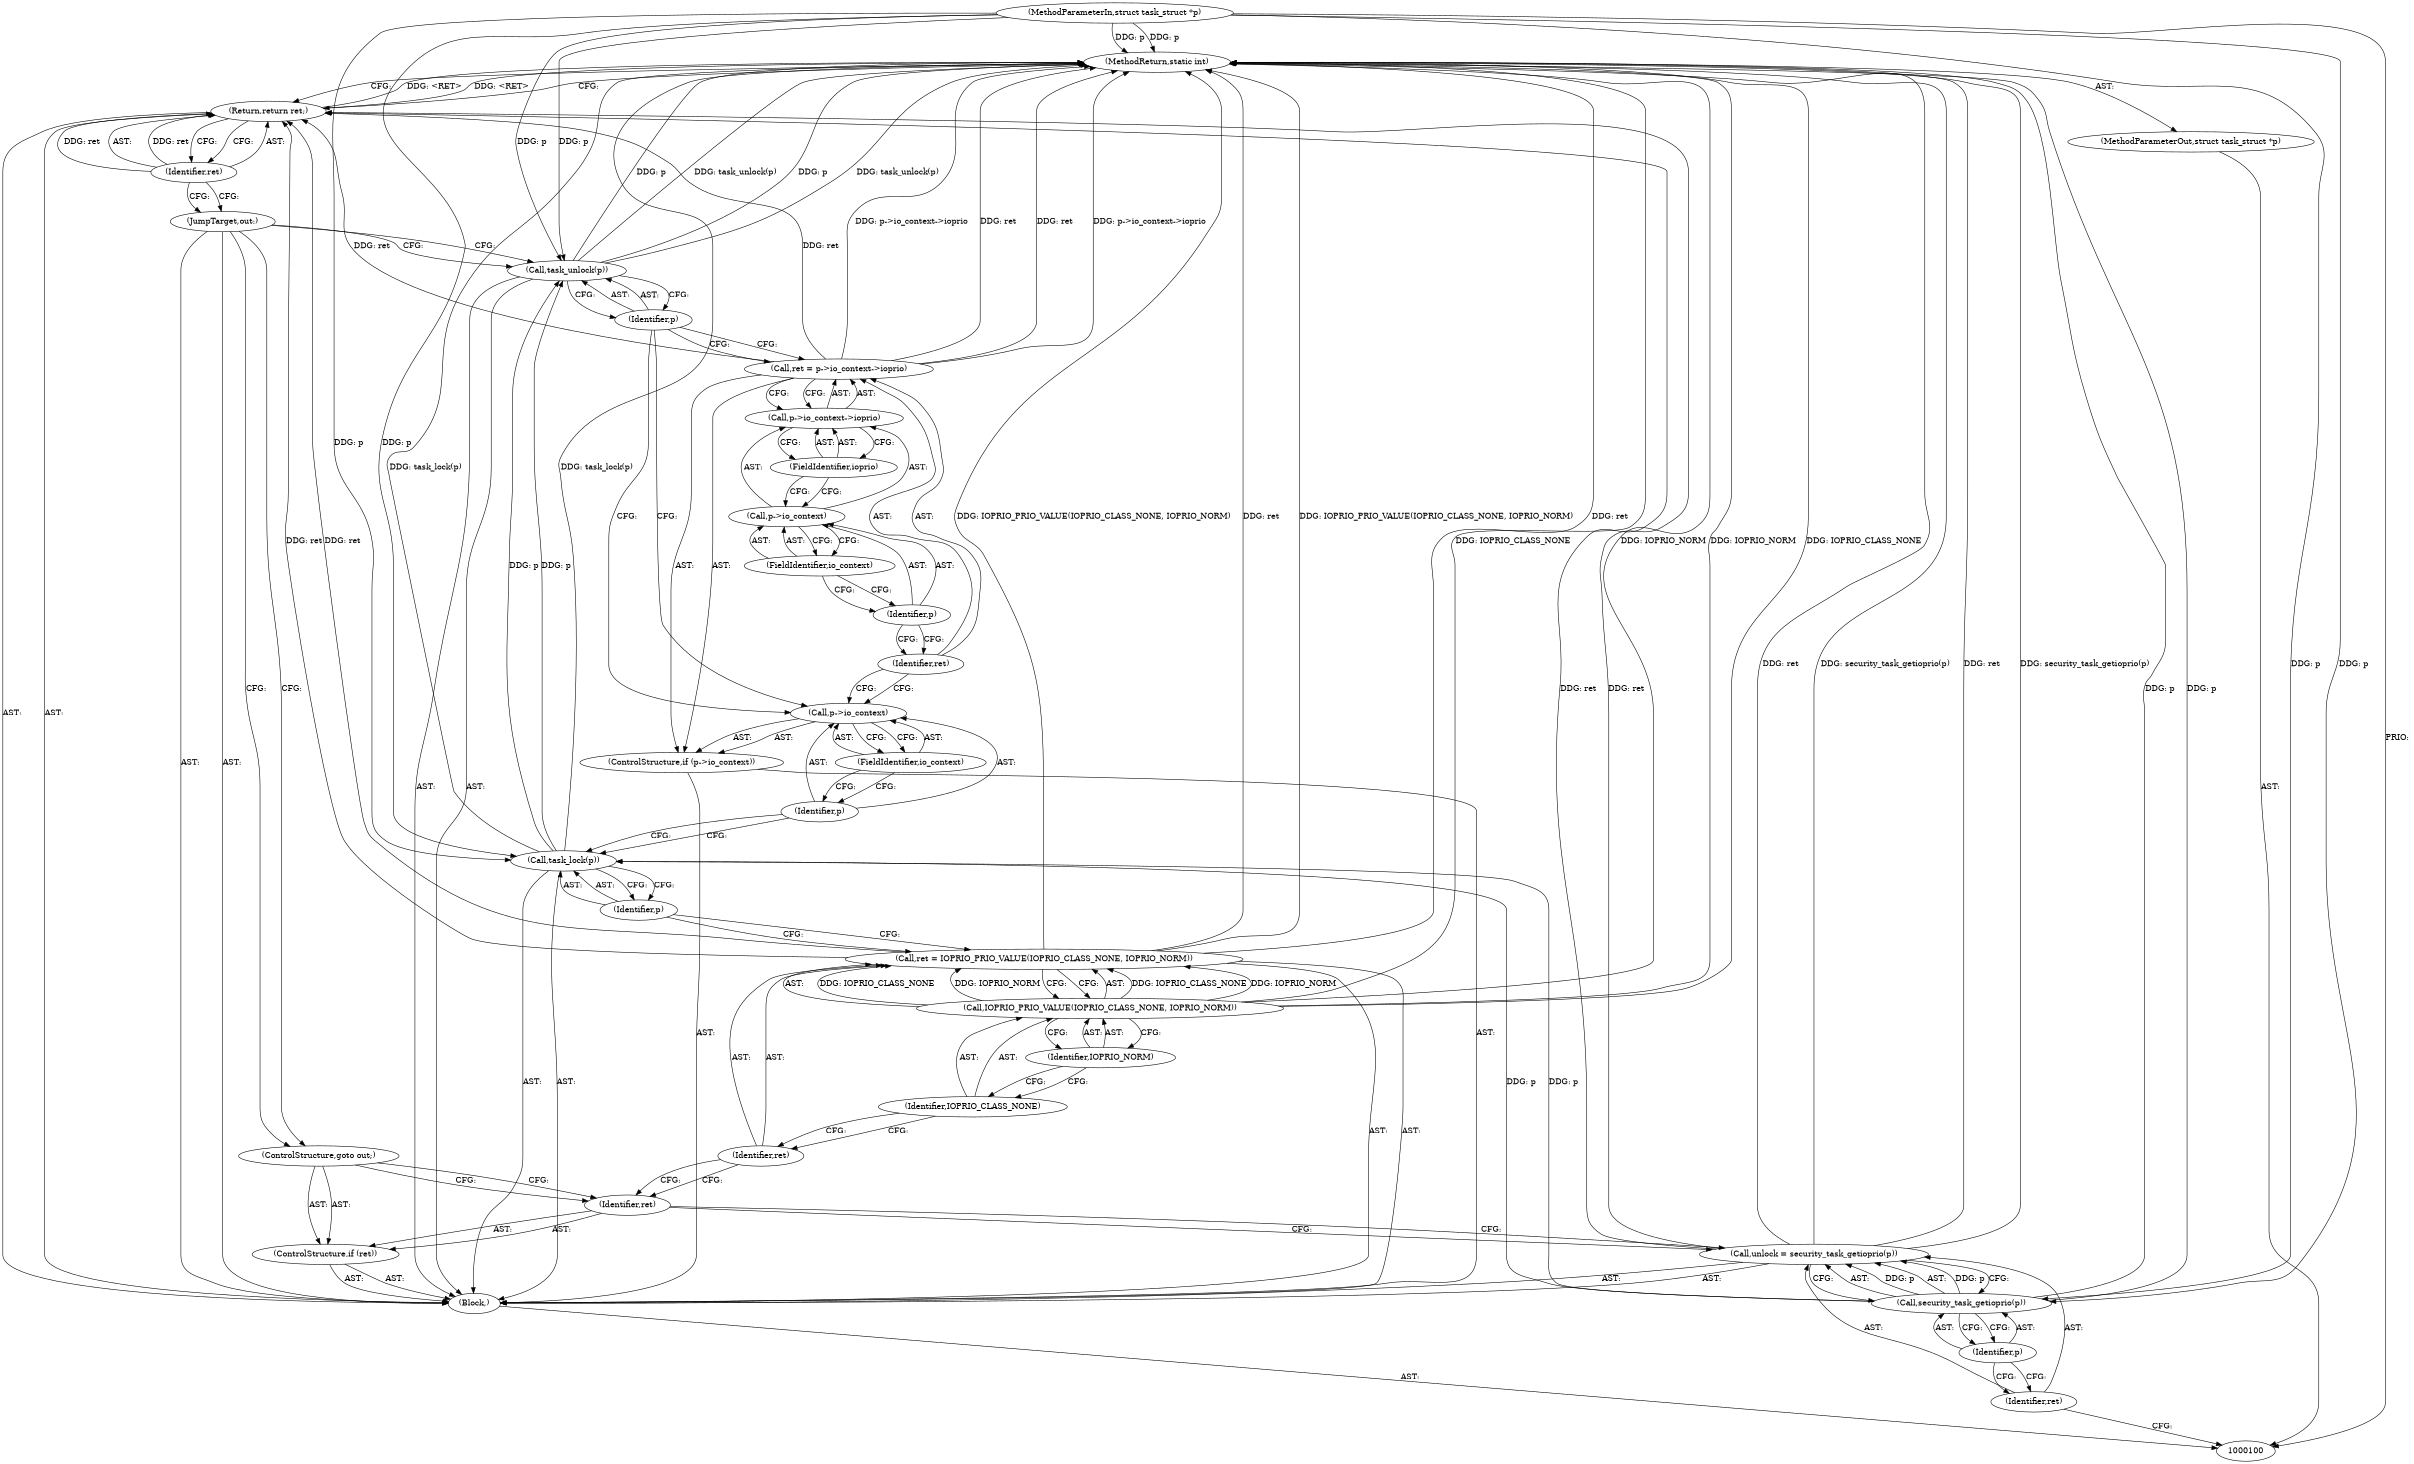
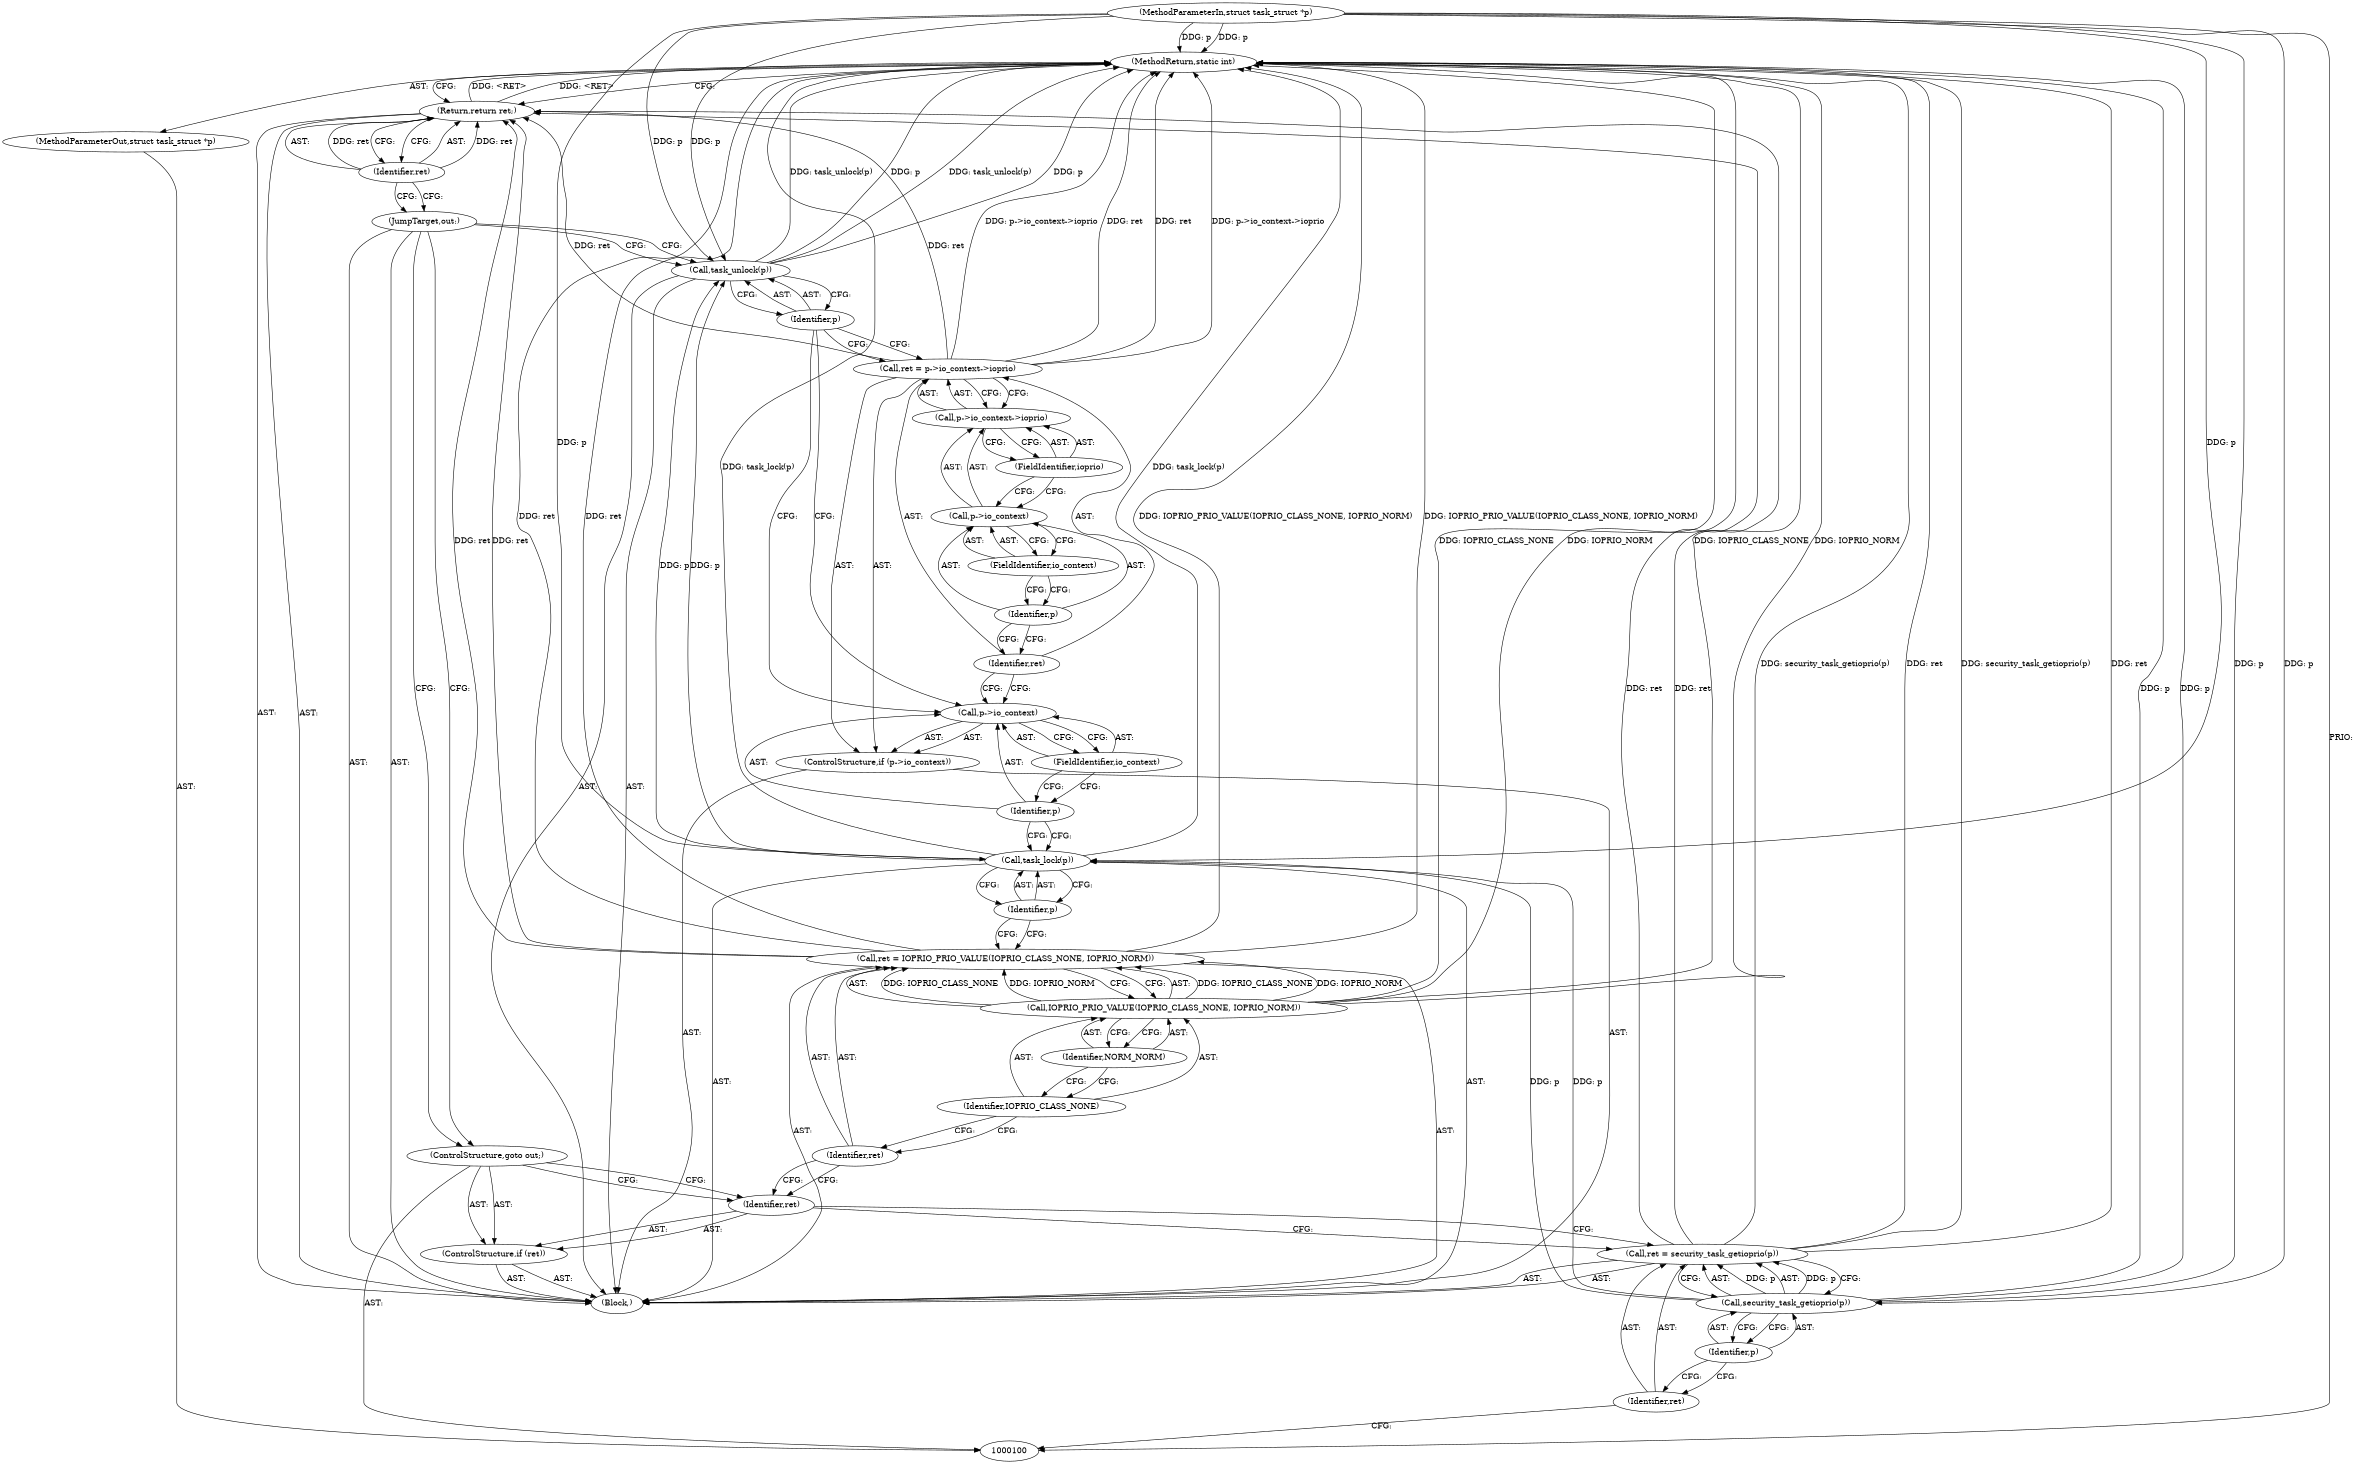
node "(Identifier,IOPRIO_NORM)": label "(Identifier,IOPRIO_NORM)" -> "(Identifier,NORM_NORM)"
node "(Call,unlock = security_task_getioprio(p))": label "(Call,unlock = security_task_getioprio(p))" -> "(Call,ret = security_task_getioprio(p))"
edge "(Block,)" -> "1000100": now "(ControlStructure,goto out;)" -> "1000100"
